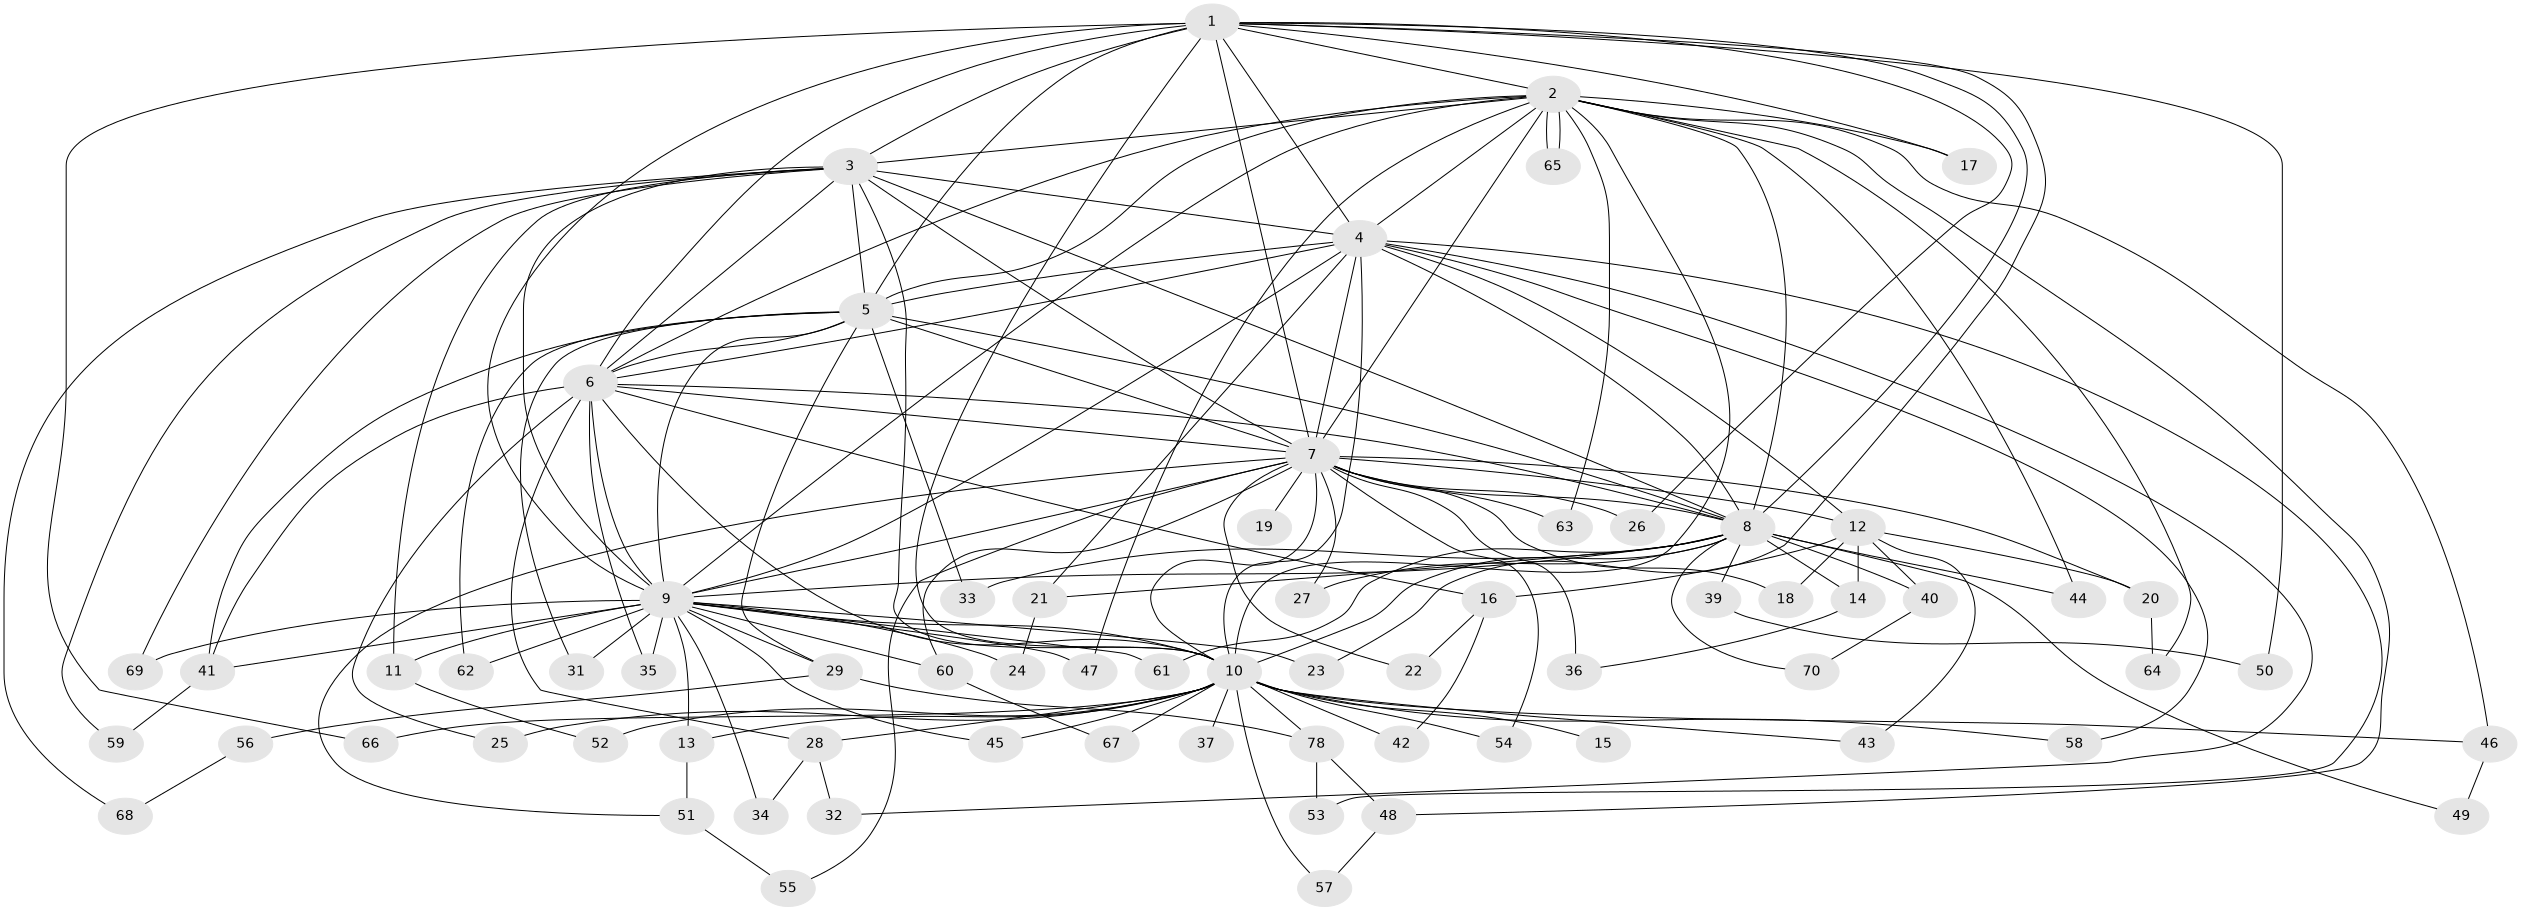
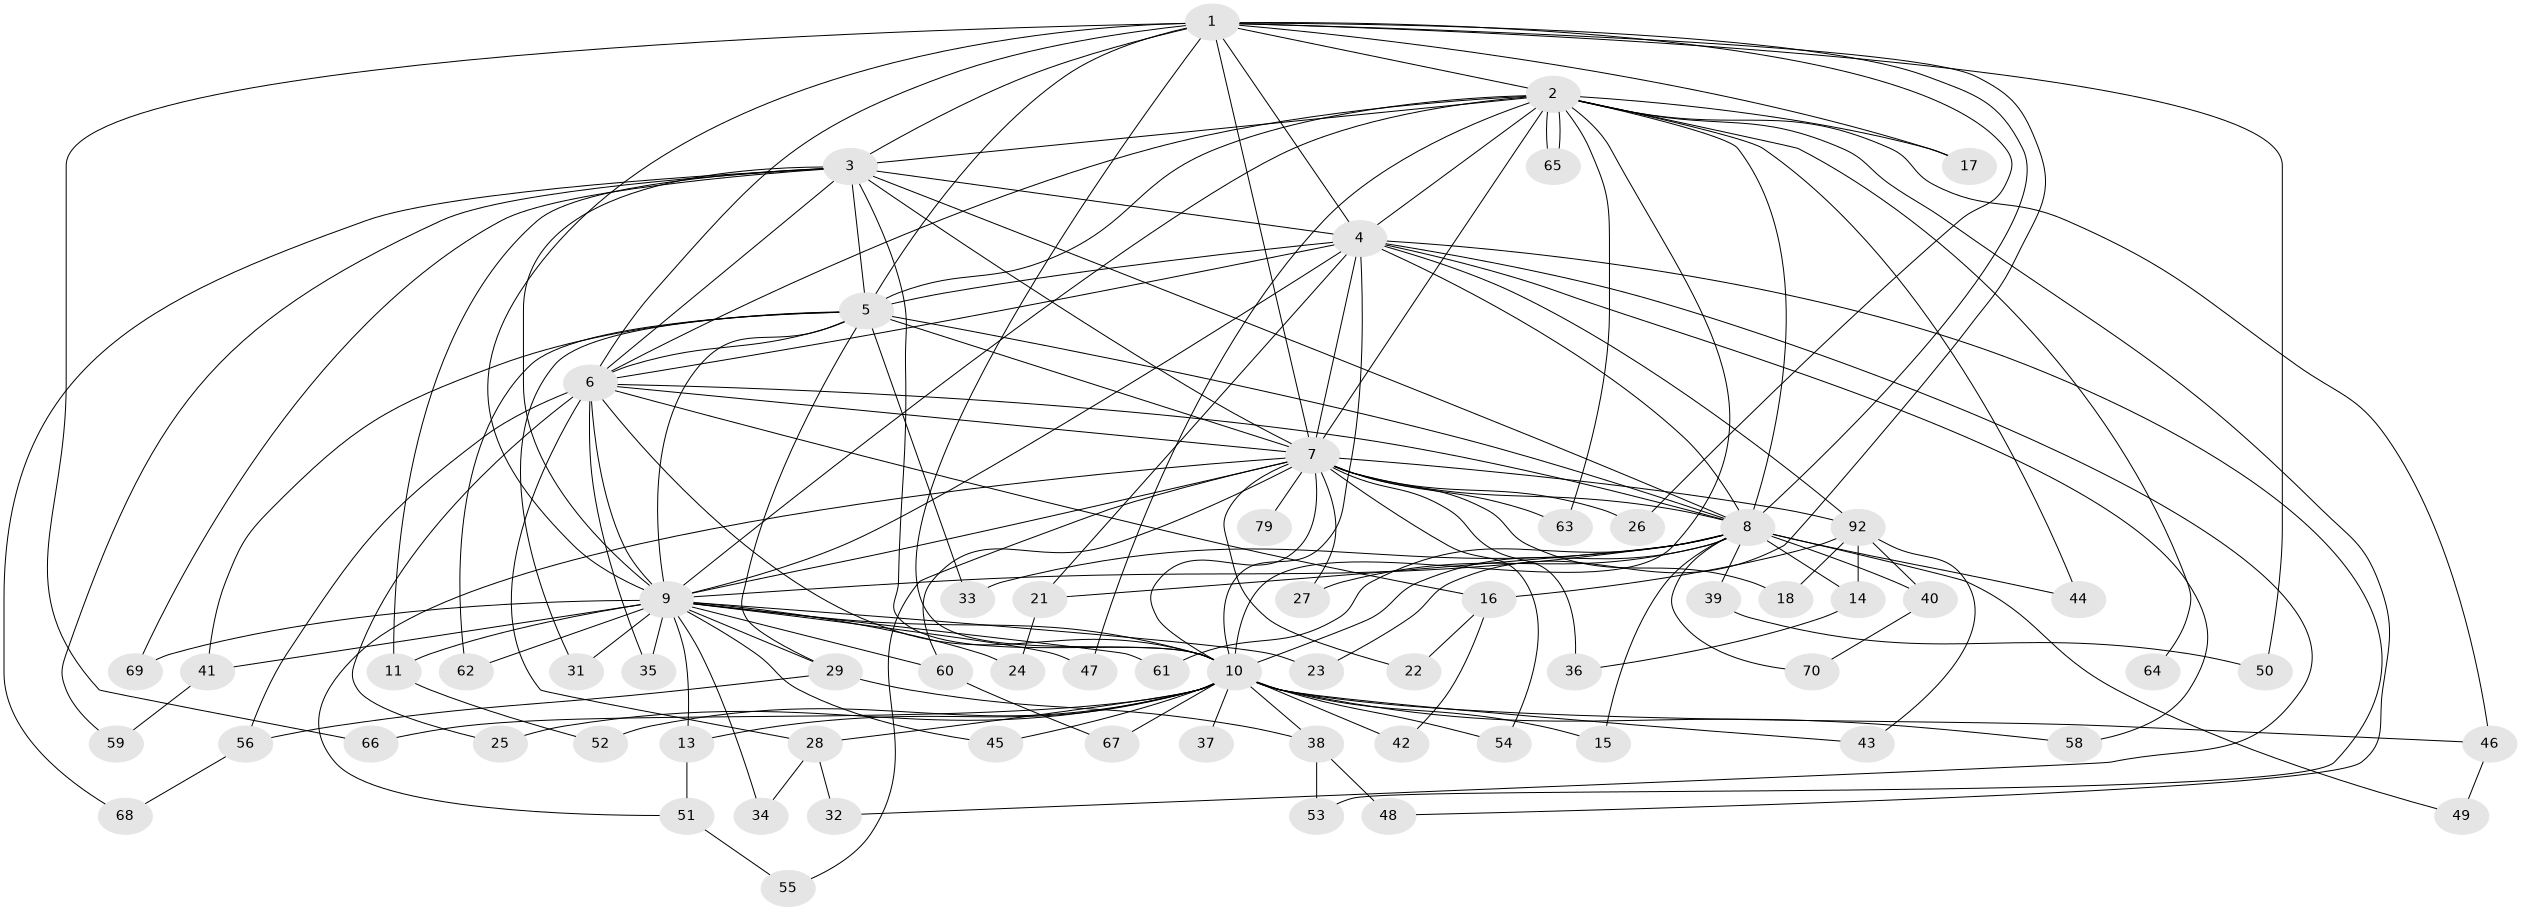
edge "6" -- "41": now "6" -- "56"
node "19": label "19" -> "79"
node "12": label "12" -> "92"
node "20": removed
edge "8" -- "15": added
node "78": label "78" -> "38"
node "57": removed
